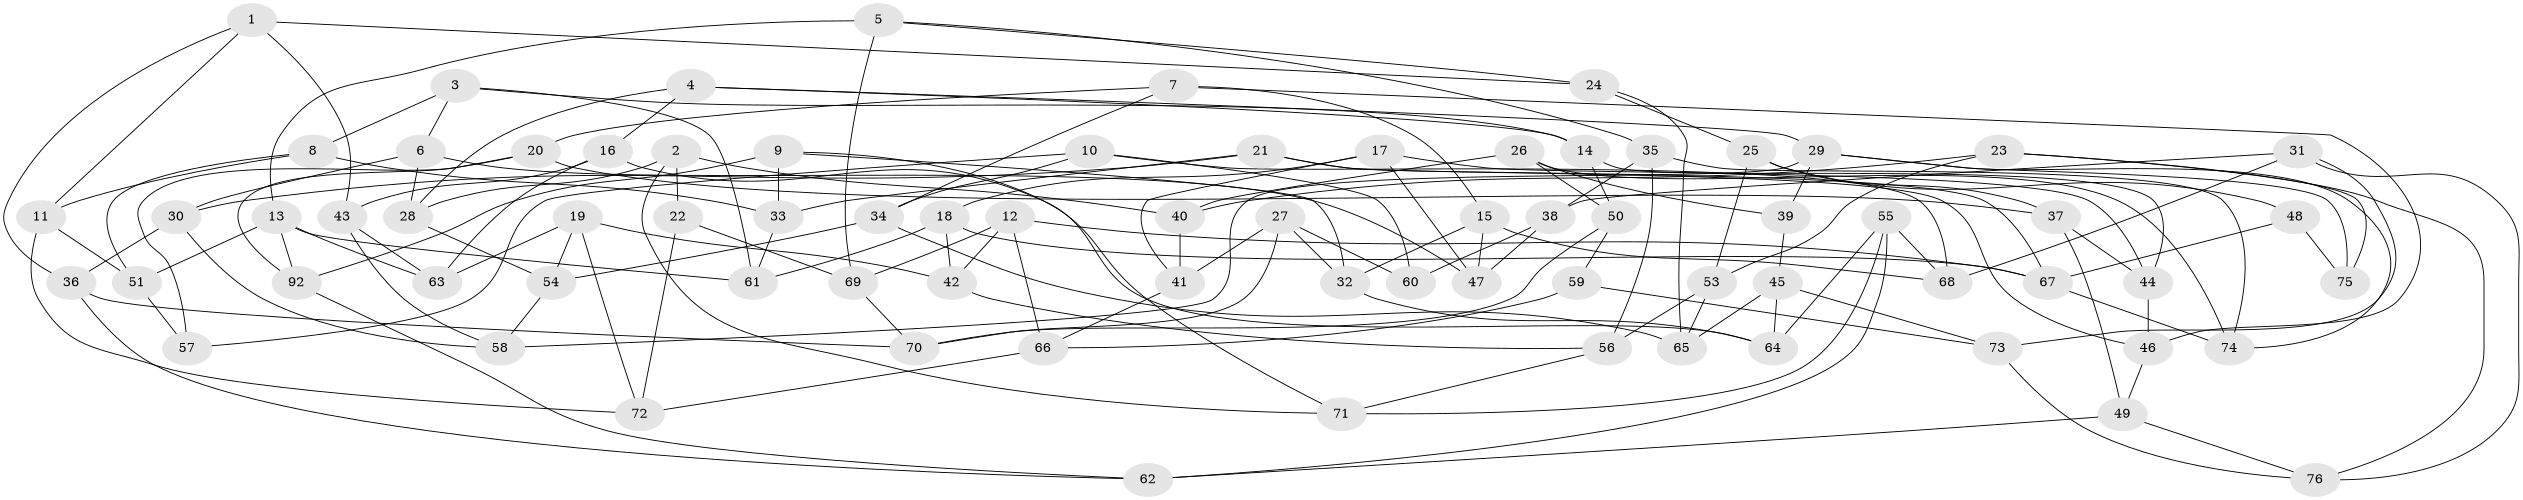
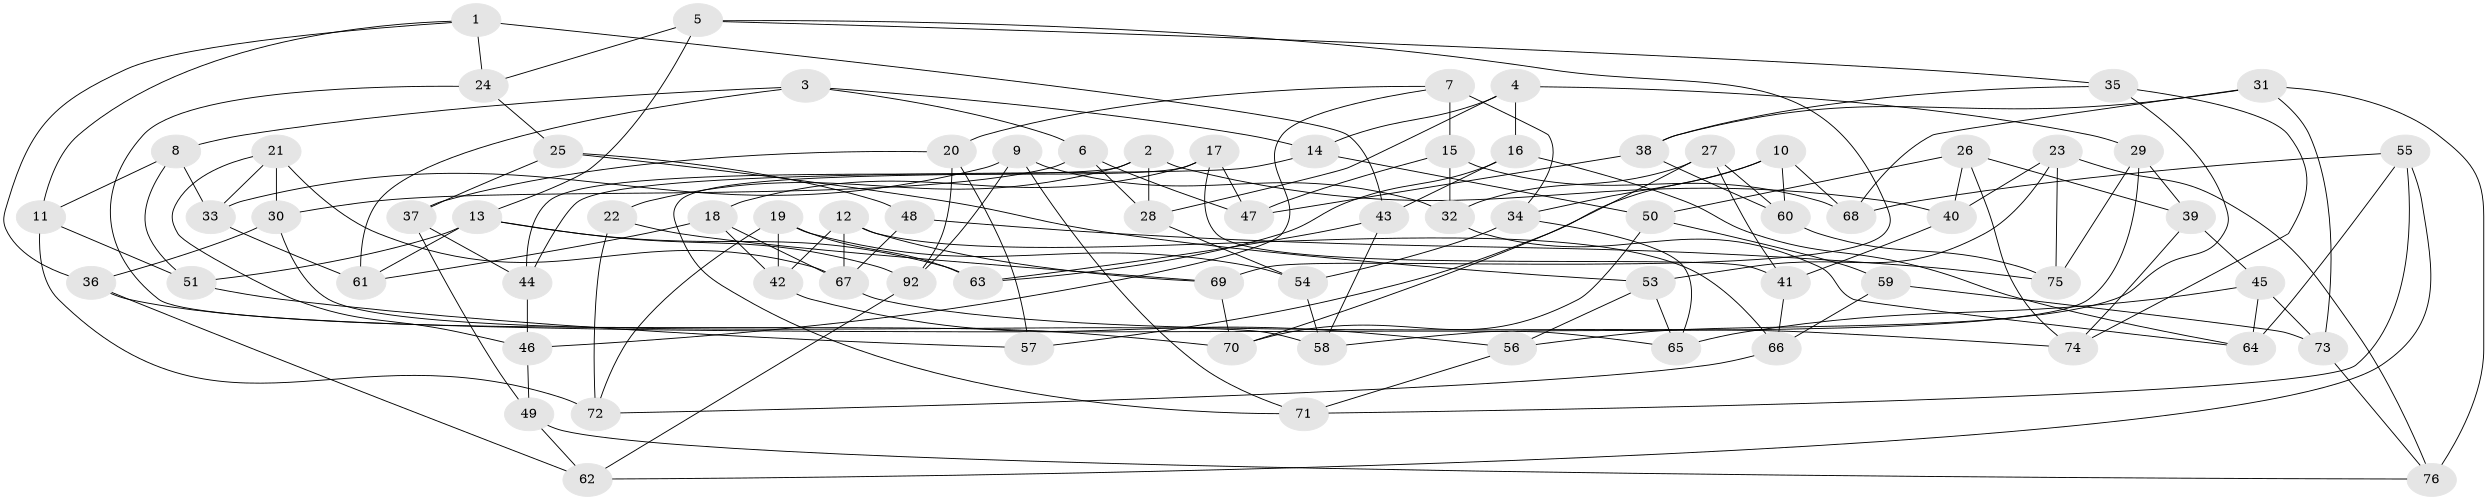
edge "29" -- "74": now "39" -- "74"
edge "60" -- "75": added
